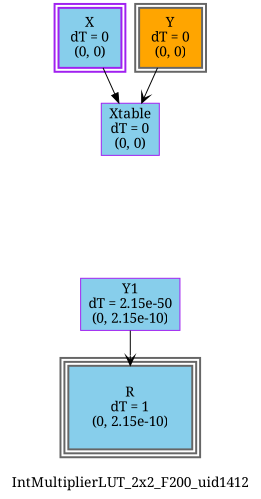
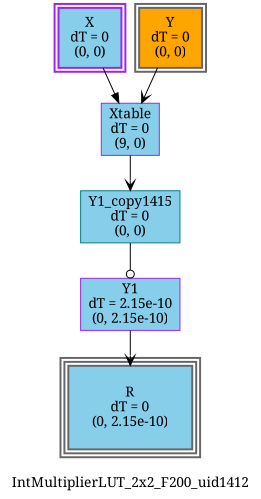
node "Xtable dT = 0 (0, 0)": label "Xtable dT = 0 (0, 0)" -> "Xtable dT = 0 (9, 0)"
node "Y1_copy1415 dT = 0 (0, 0)": added
node "Y1 dT = 2.15e-50 (0, 2.15e-10)": label "Y1 dT = 2.15e-50 (0, 2.15e-10)" -> "Y1 dT = 2.15e-10 (0, 2.15e-10)"
node "R dT = 1 (0, 2.15e-10)": label "R dT = 1 (0, 2.15e-10)" -> "R dT = 0 (0, 2.15e-10)"
